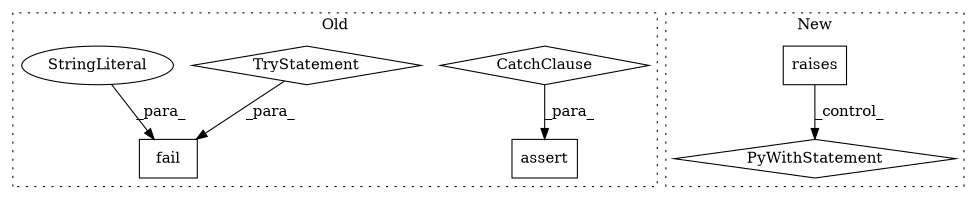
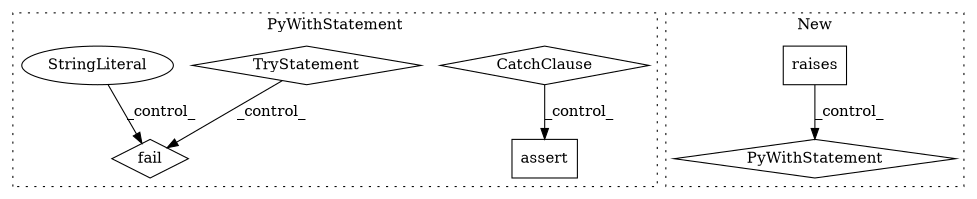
cluster "Old": label "Old" -> "PyWithStatement"
edge "StringLiteral" -> "fail": label "_para_" -> "_control_"
edge "TryStatement" -> "fail": label "_para_" -> "_control_"
edge "CatchClause" -> "assert": label "_para_" -> "_control_"
node "fail": shape box -> diamond
